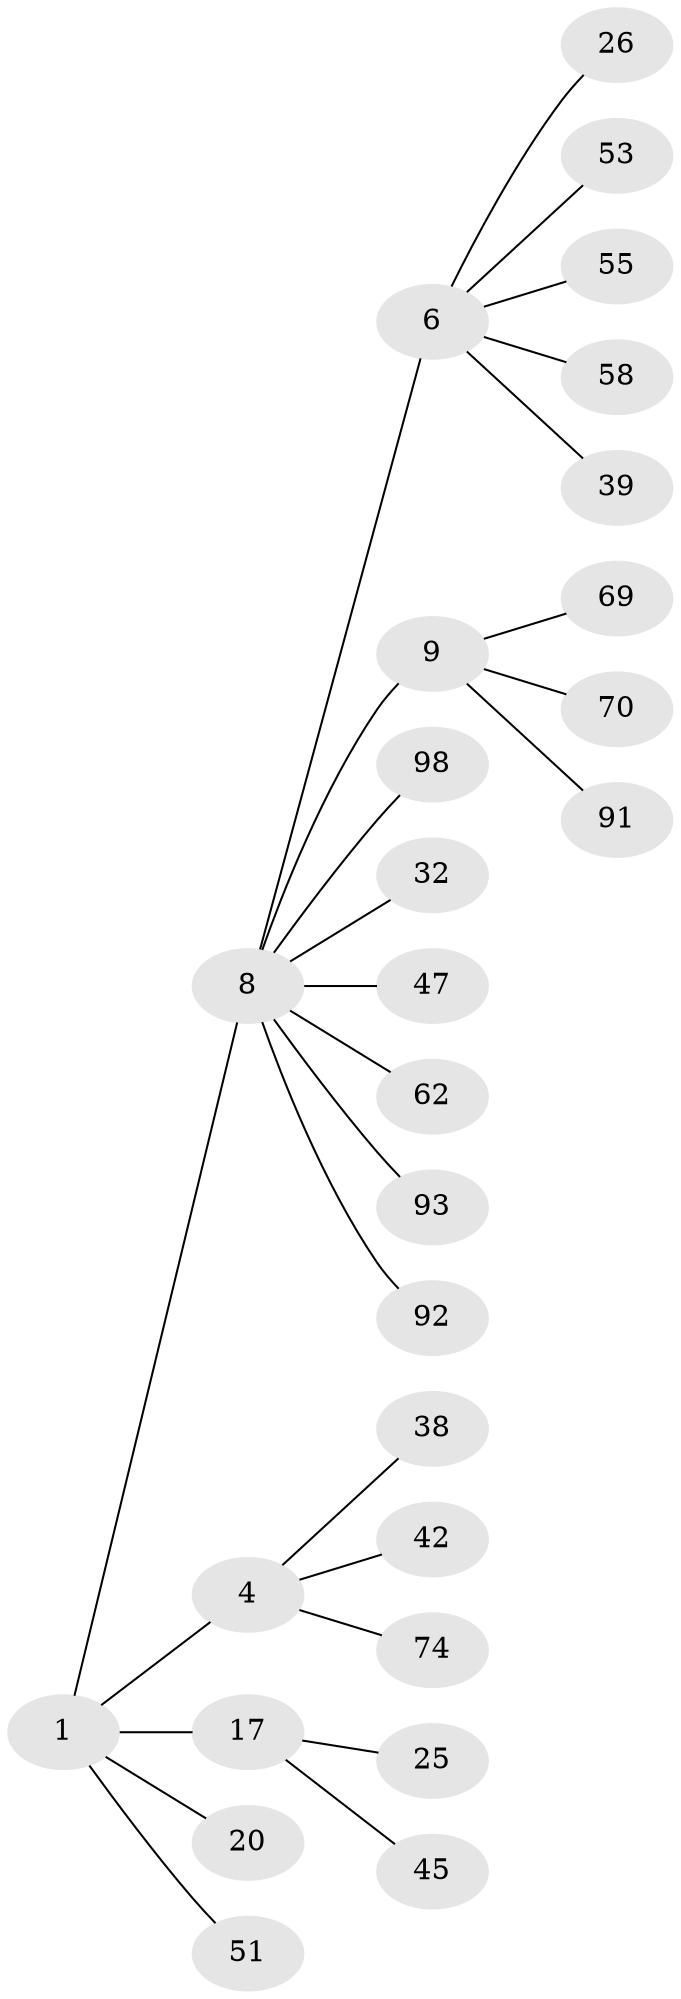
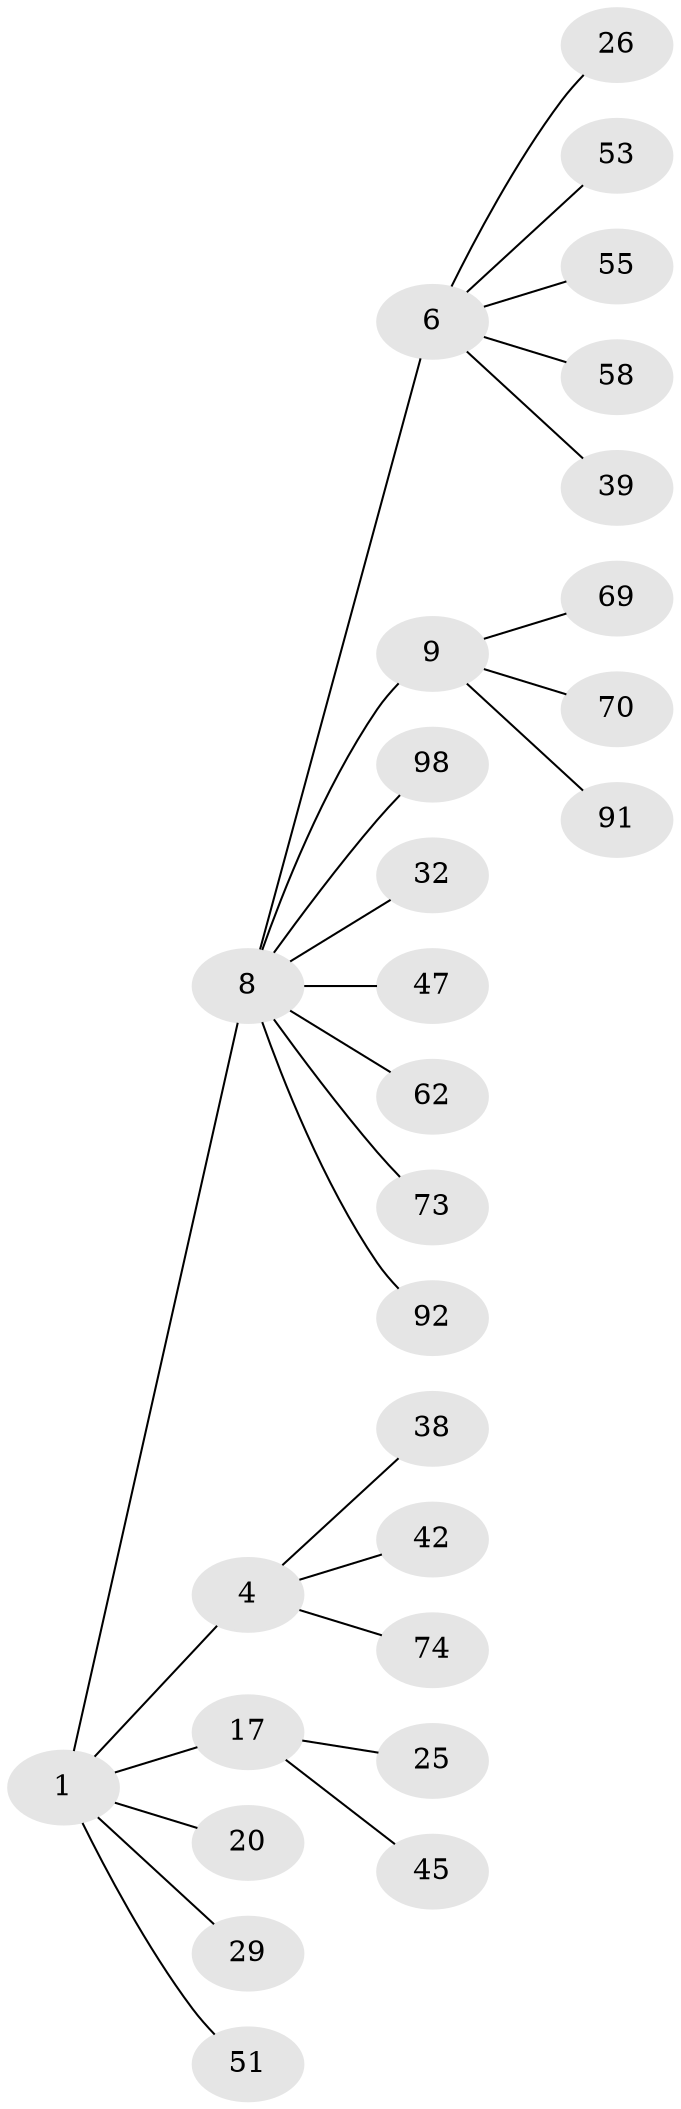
node "93": label "93" -> "73"
node "29": added
